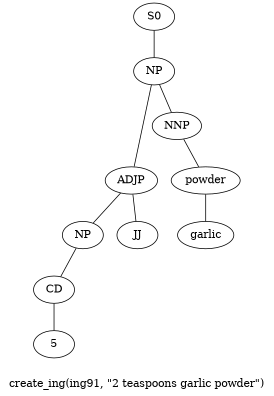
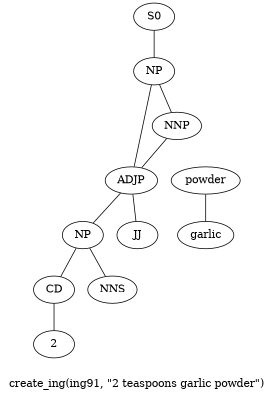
edge "NNP" -- "powder": now "NNP" -- "ADJP"
node "NNS": added
node "5": label "5" -> "2"
